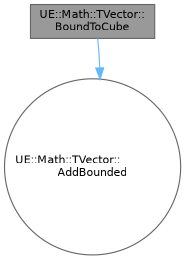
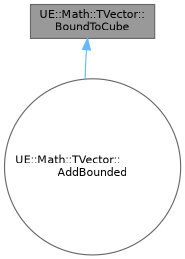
edge "UE::Math::TVector:: BoundToCube" -> "UE::Math::TVector:: AddBounded": reversed
